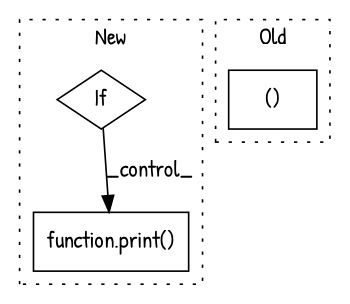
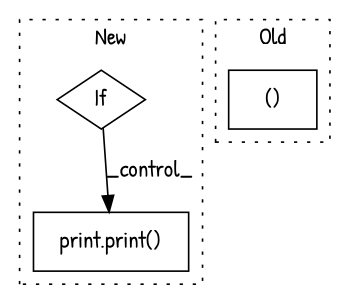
node "function.print()": label "function.print()" -> "print.print()"
